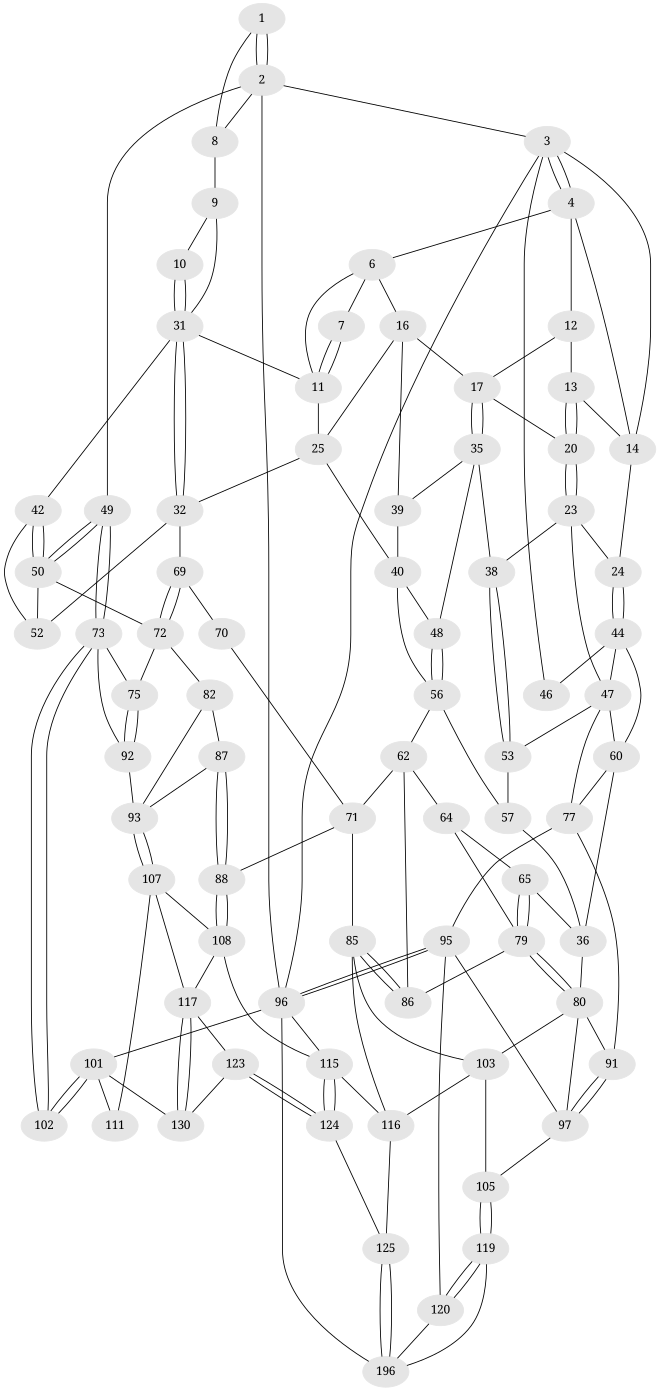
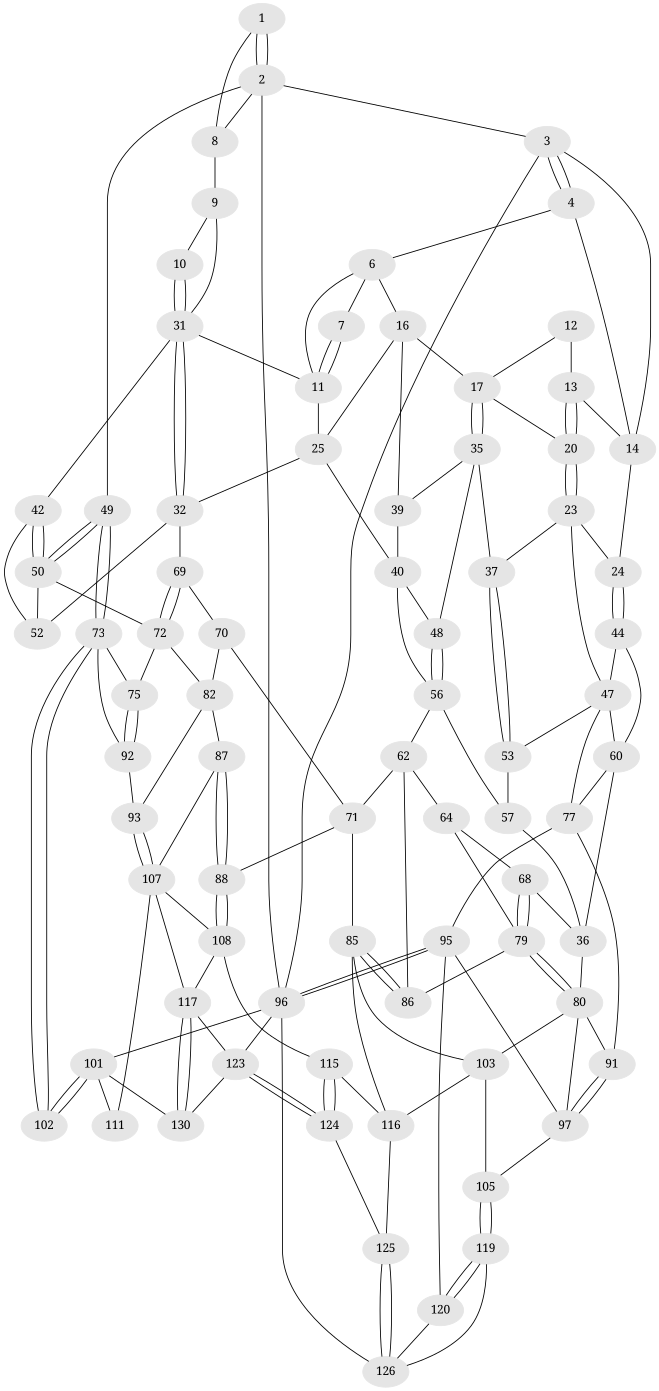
edge "4" -- "12": removed
node "38": label "38" -> "37"
edge "70" -- "82": added
node "46": removed
edge "87" -- "93": now "87" -- "107"
node "65": label "65" -> "68"
edge "96" -- "115": now "96" -- "123"
node "196": label "196" -> "126"
